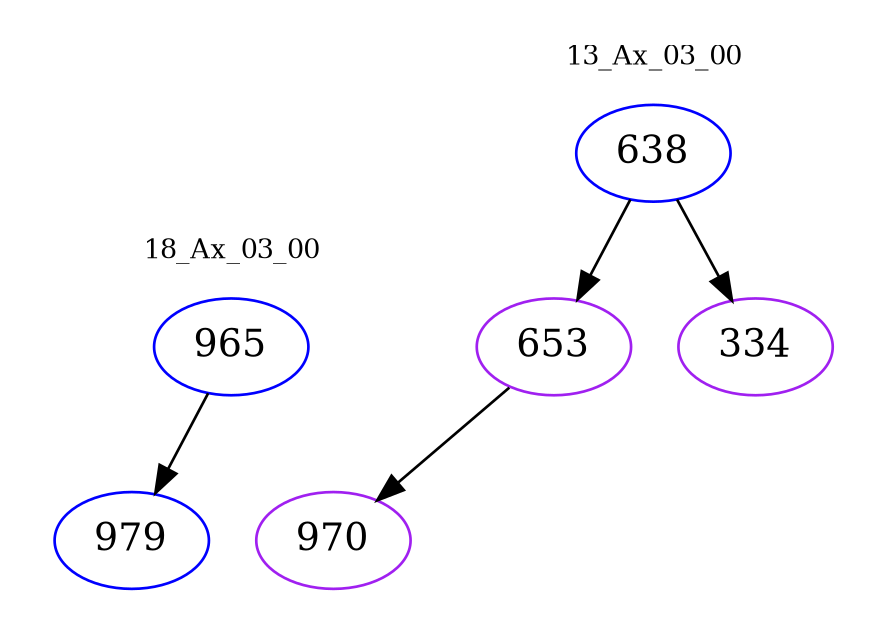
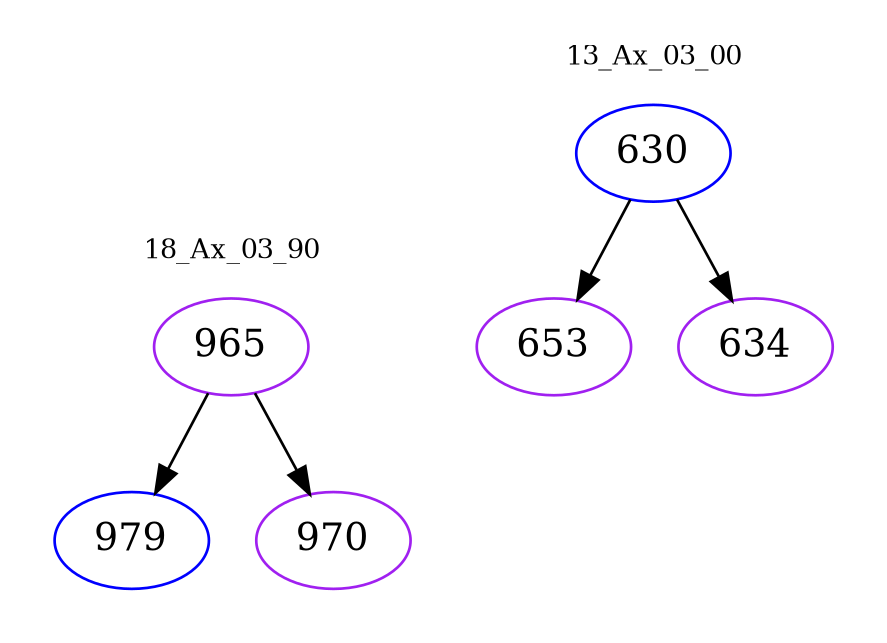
node "638": label "638" -> "630"
cluster "18_Ax_03_00": label "18_Ax_03_00" -> "18_Ax_03_90"
node "965": color blue -> purple
node "334": label "334" -> "634"
edge "653" -> "970": now "965" -> "970"
